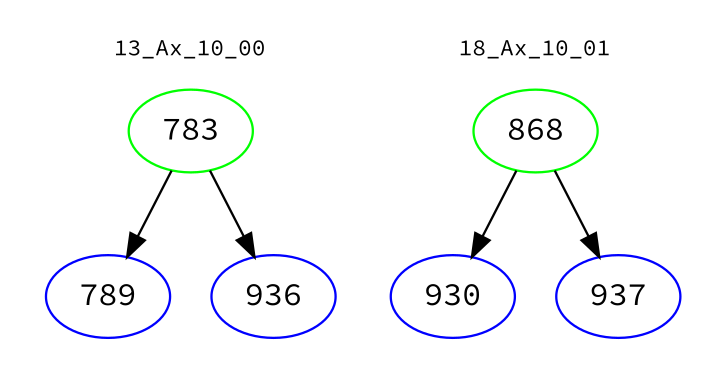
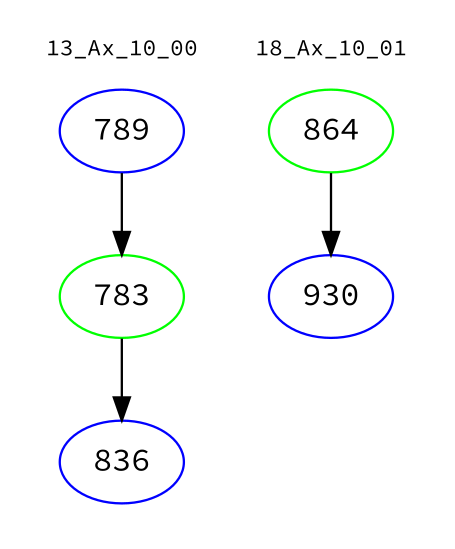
node "868": label "868" -> "864"
edge "783" -> "789": reversed
node "936": label "936" -> "836"
node "937": removed
